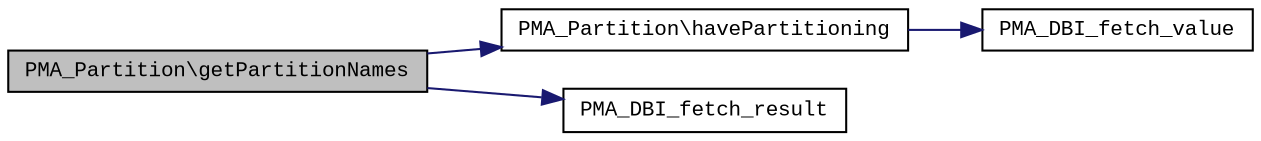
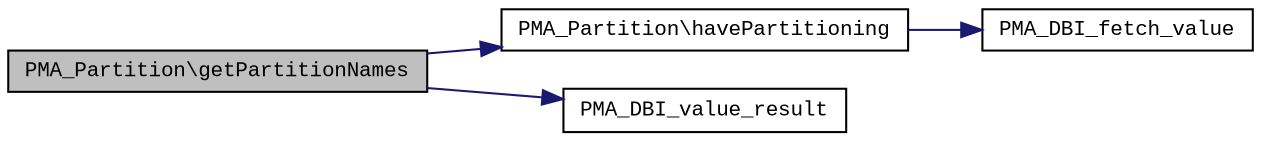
node "PMA_DBI_fetch_result": label "PMA_DBI_fetch_result" -> "PMA_DBI_value_result"
